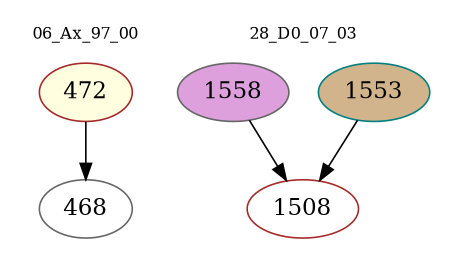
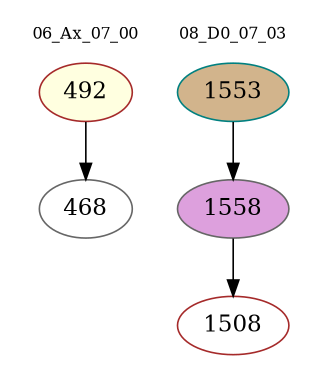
cluster "06_Ax_97_00": label "06_Ax_97_00" -> "06_Ax_07_00"
cluster "28_D0_07_03": label "28_D0_07_03" -> "08_D0_07_03"
node "472": label "472" -> "492"
edge "1553" -> "1508": now "1553" -> "1558"
